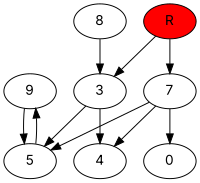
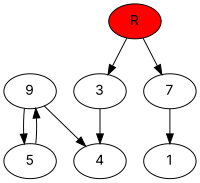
node "8": removed
edge "3" -> "5": removed
edge "7" -> "5": removed
edge "7" -> "4": now "9" -> "4"
node "0": label "0" -> "1"
